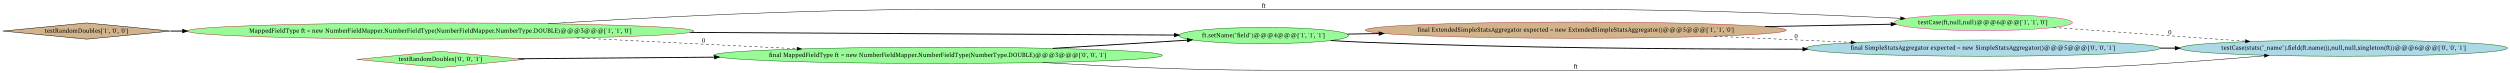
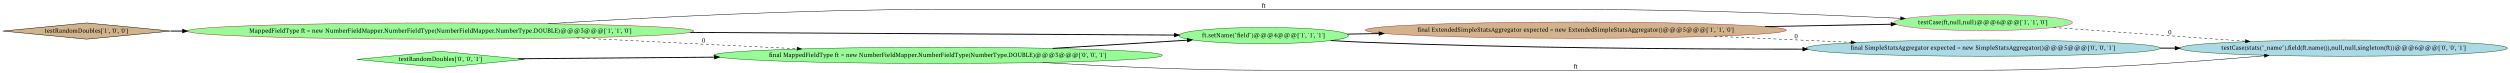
node "testRandomDoubles['0', '0', '1']": color brown -> darkgreen
